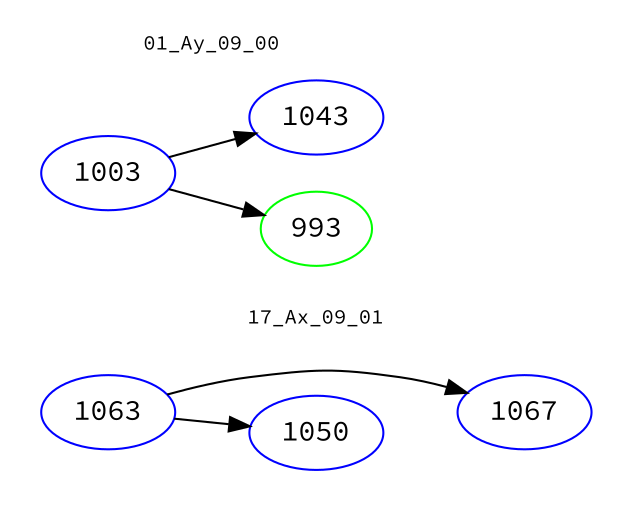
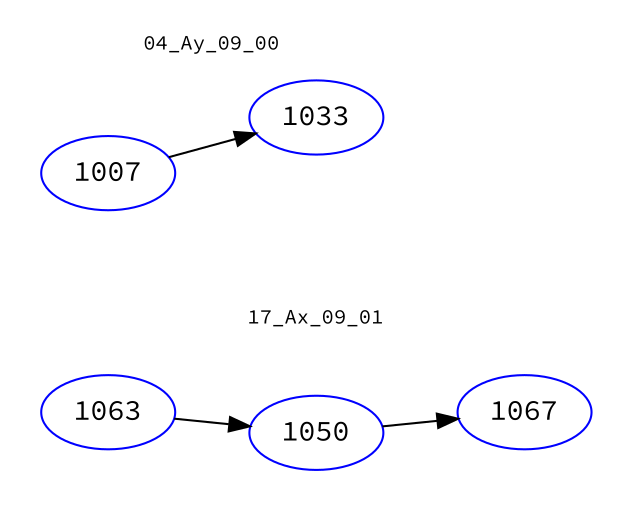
cluster "01_Ay_09_00": label "01_Ay_09_00" -> "04_Ay_09_00"
node "1043": label "1043" -> "1033"
node "1003": label "1003" -> "1007"
node "993": removed
edge "1063" -> "1067": now "1050" -> "1067"
